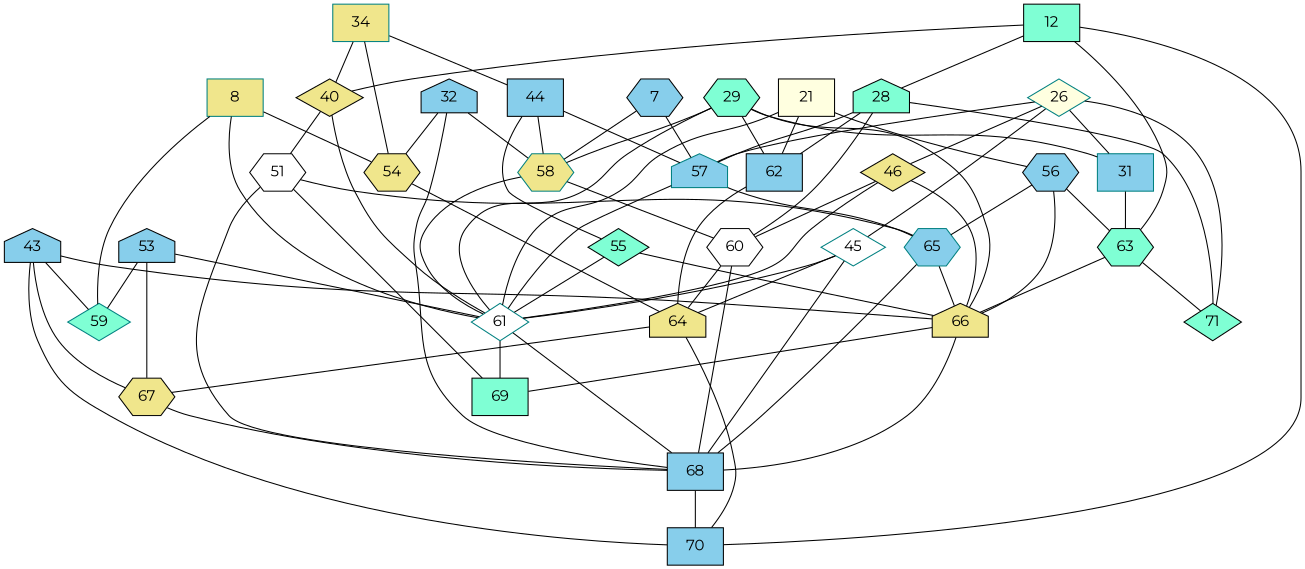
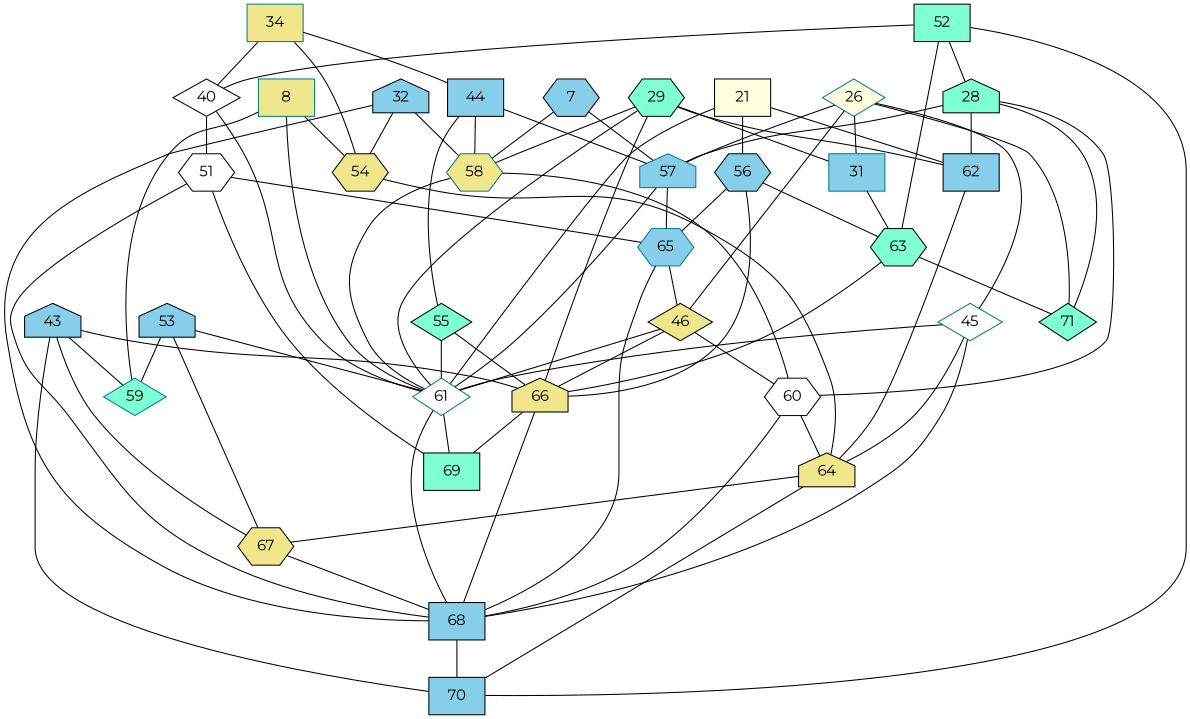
node "12": label "12" -> "52"
node "40": fillcolor khaki -> white
edge "65" -- "66": now "65" -- "46"
